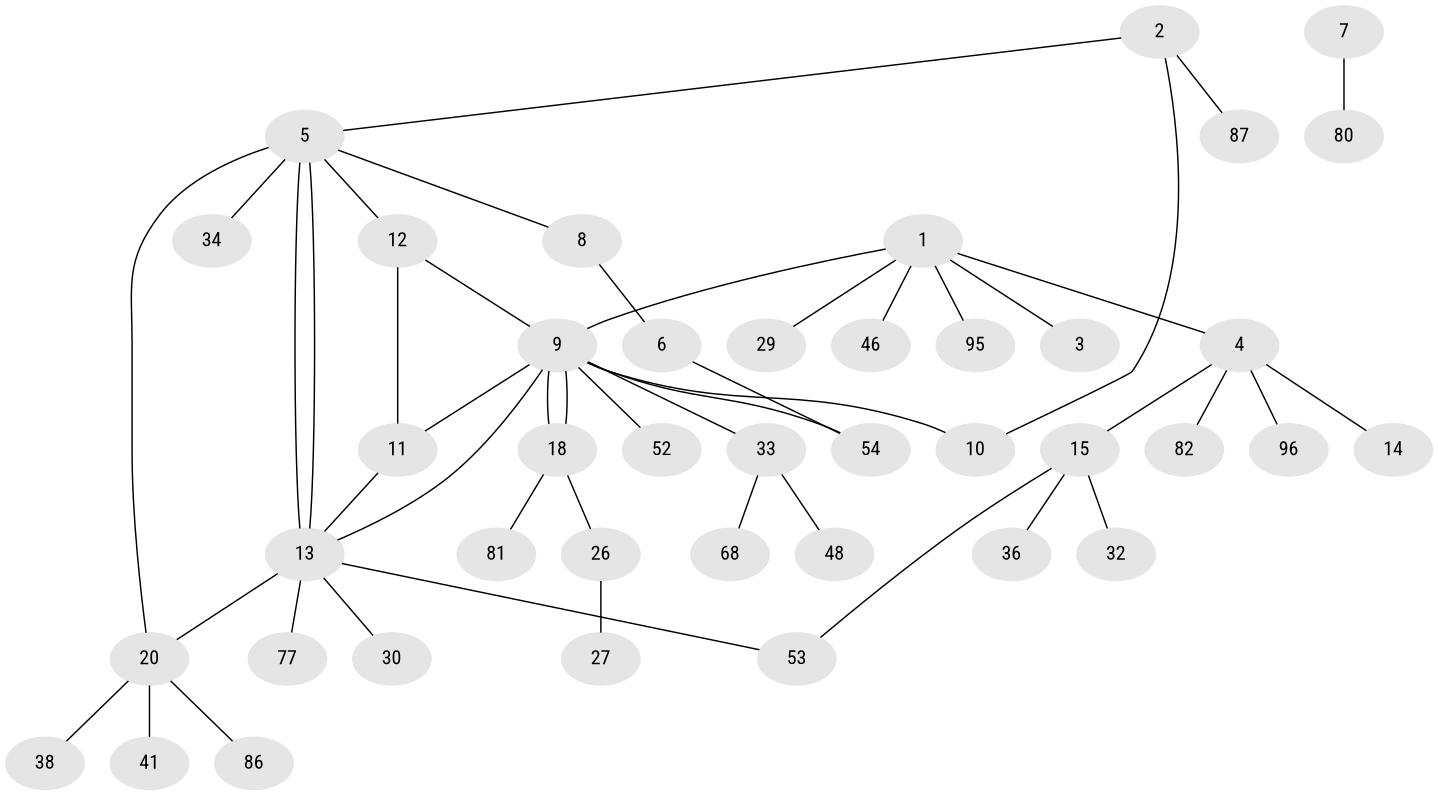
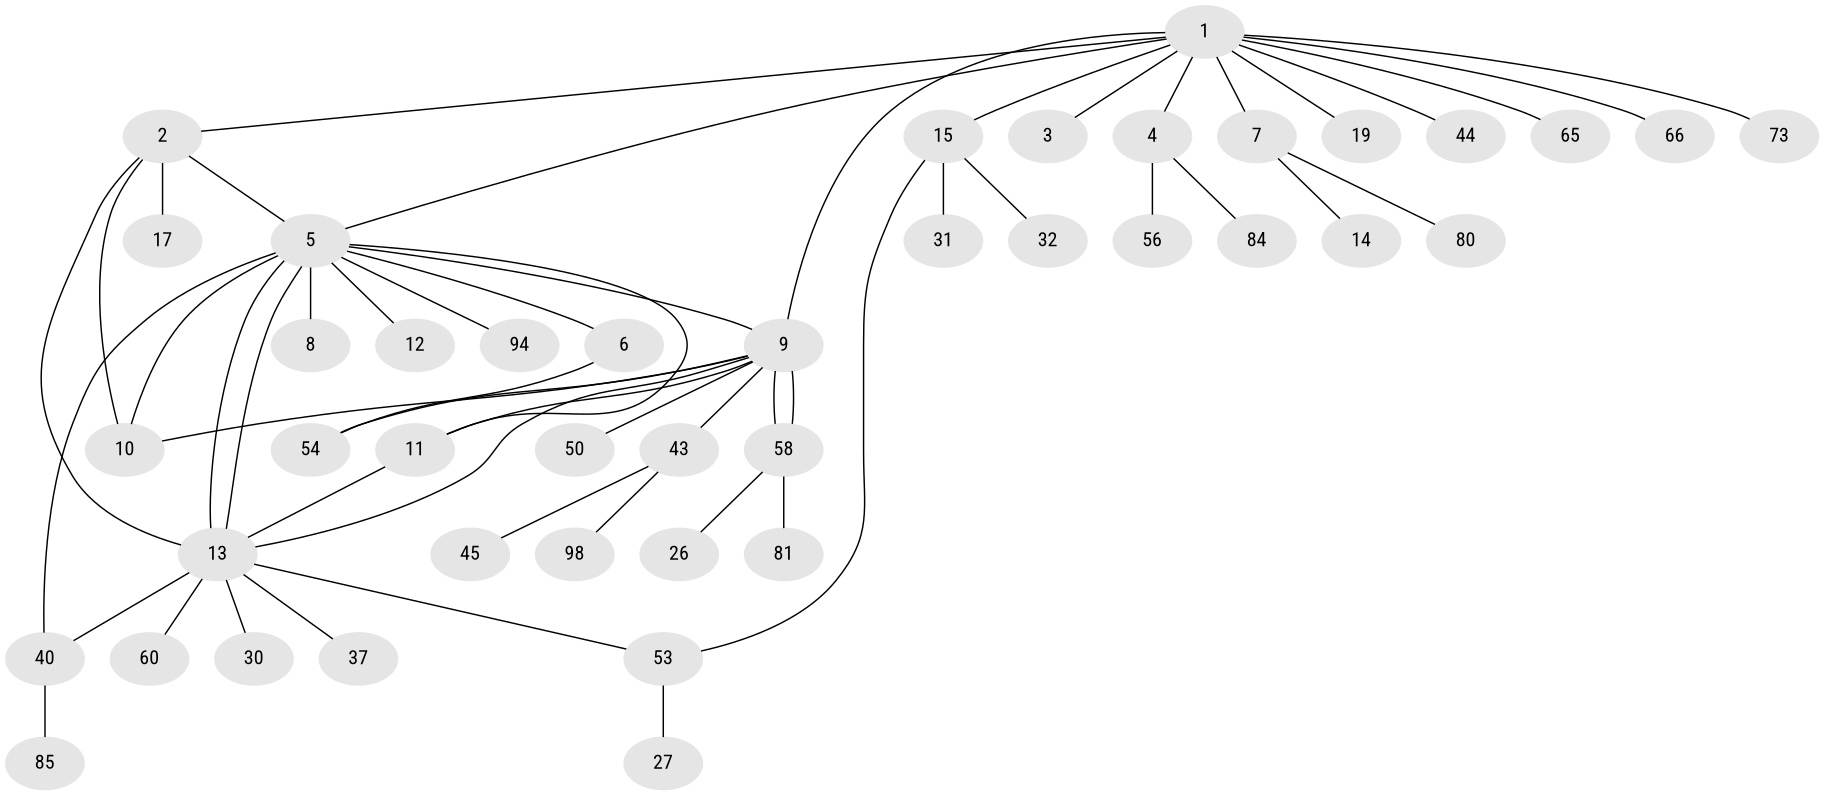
edge "1" -- "2": added
edge "1" -- "7": added
edge "1" -- "5": added
node "87": label "87" -> "17"
node "66": added
node "73": added
node "34": label "34" -> "94"
edge "12" -- "9": now "5" -- "9"
edge "8" -- "6": now "5" -- "6"
edge "5" -- "10": added
edge "12" -- "11": now "5" -- "11"
node "29": label "29" -> "19"
node "46": label "46" -> "44"
node "95": label "95" -> "65"
edge "2" -- "13": added
edge "4" -- "15": now "1" -- "15"
edge "4" -- "14": now "7" -- "14"
node "18": label "18" -> "58"
node "52": label "52" -> "50"
node "33": label "33" -> "43"
node "82": label "82" -> "84"
node "96": label "96" -> "56"
node "68": label "68" -> "98"
node "48": label "48" -> "45"
node "36": label "36" -> "31"
edge "26" -- "27": now "53" -- "27"
node "20": label "20" -> "40"
node "60": added
node "77": label "77" -> "37"
node "38": removed
node "41": removed
node "86": label "86" -> "85"
